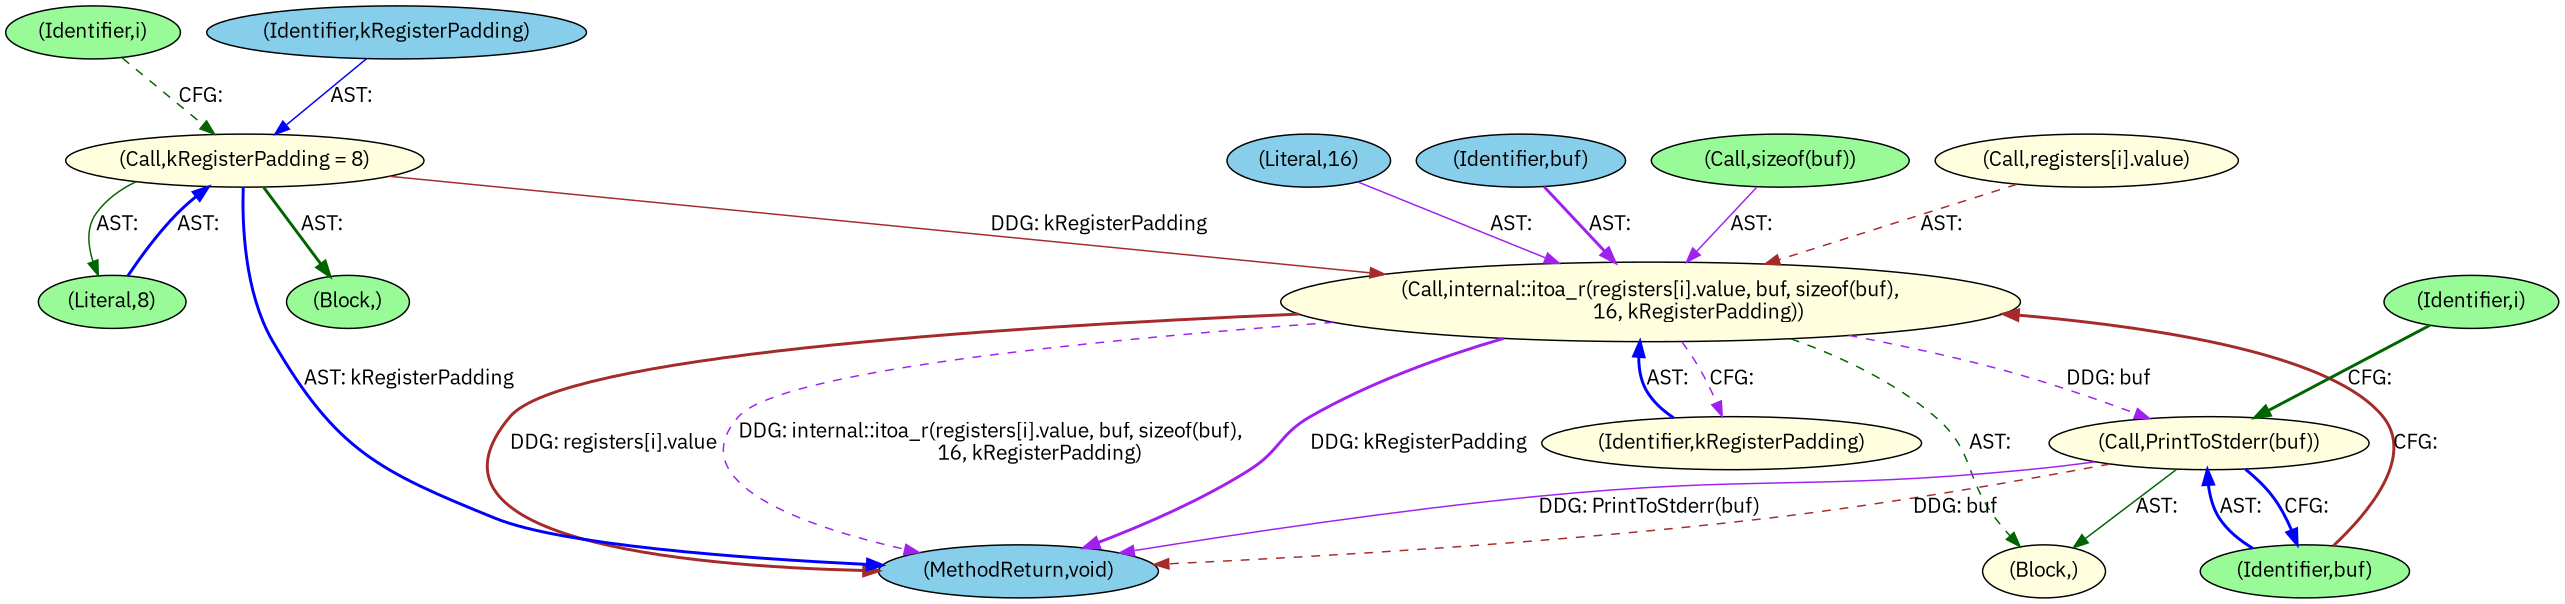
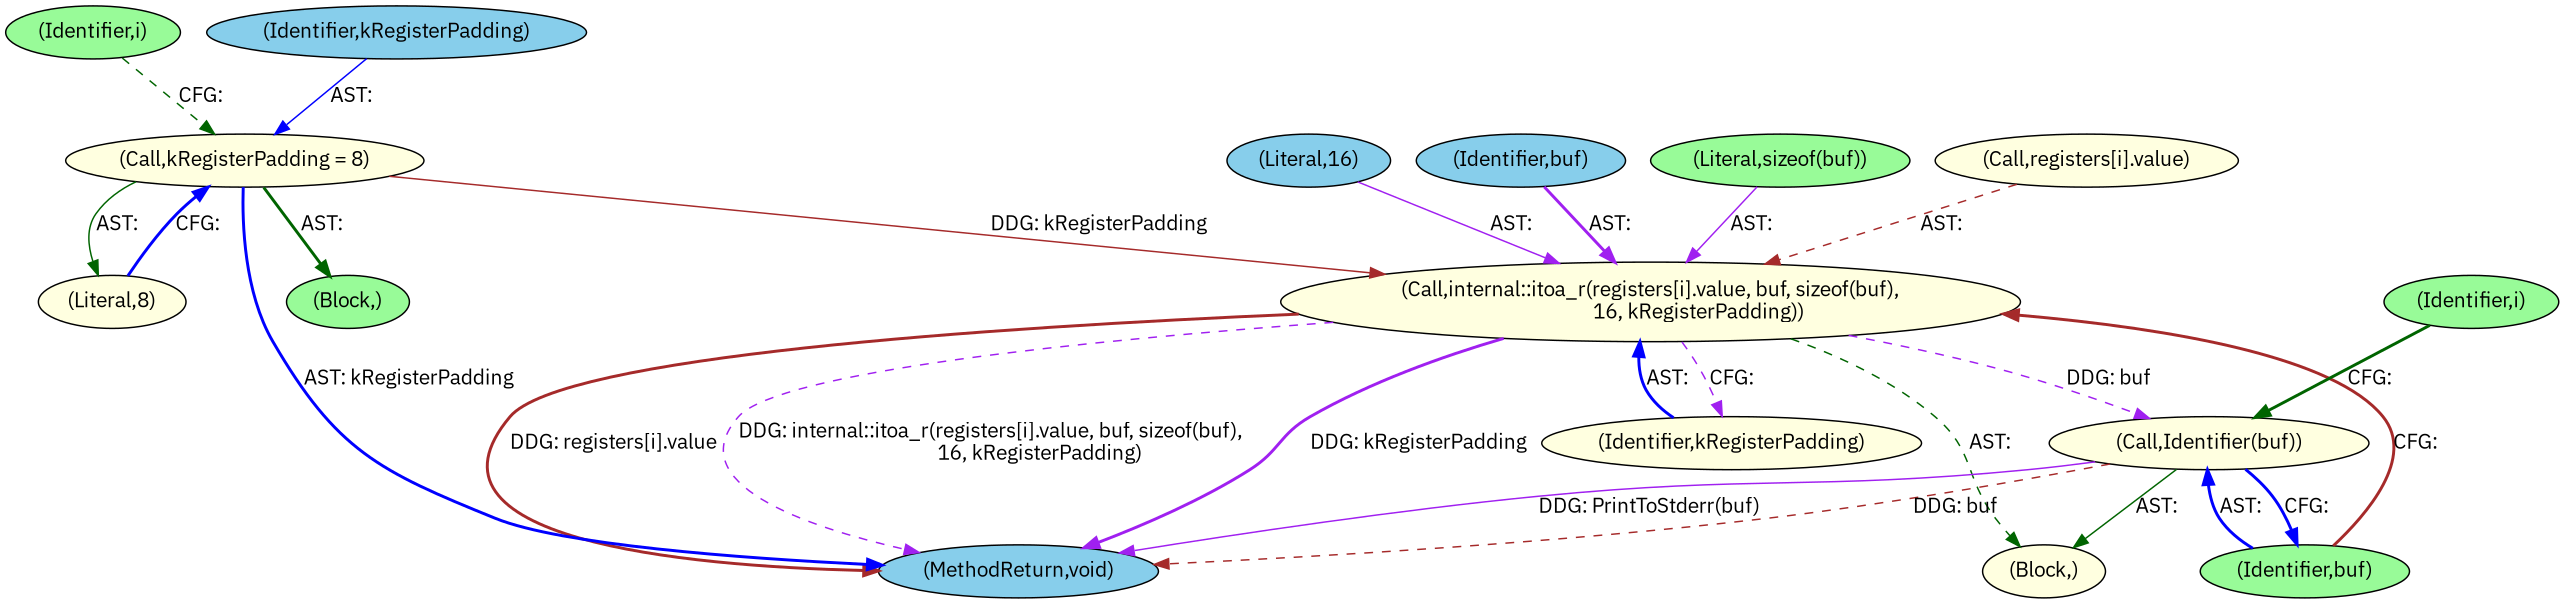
node "(Call,sizeof(buf))": label "(Call,sizeof(buf))" -> "(Literal,sizeof(buf))"
edge "(Literal,8)" -> "(Call,kRegisterPadding = 8)": label "AST: " -> "CFG: "
node "(Literal,8)": fillcolor palegreen -> lightyellow
node "(Call,PrintToStderr(buf))": label "(Call,PrintToStderr(buf))" -> "(Call,Identifier(buf))"
